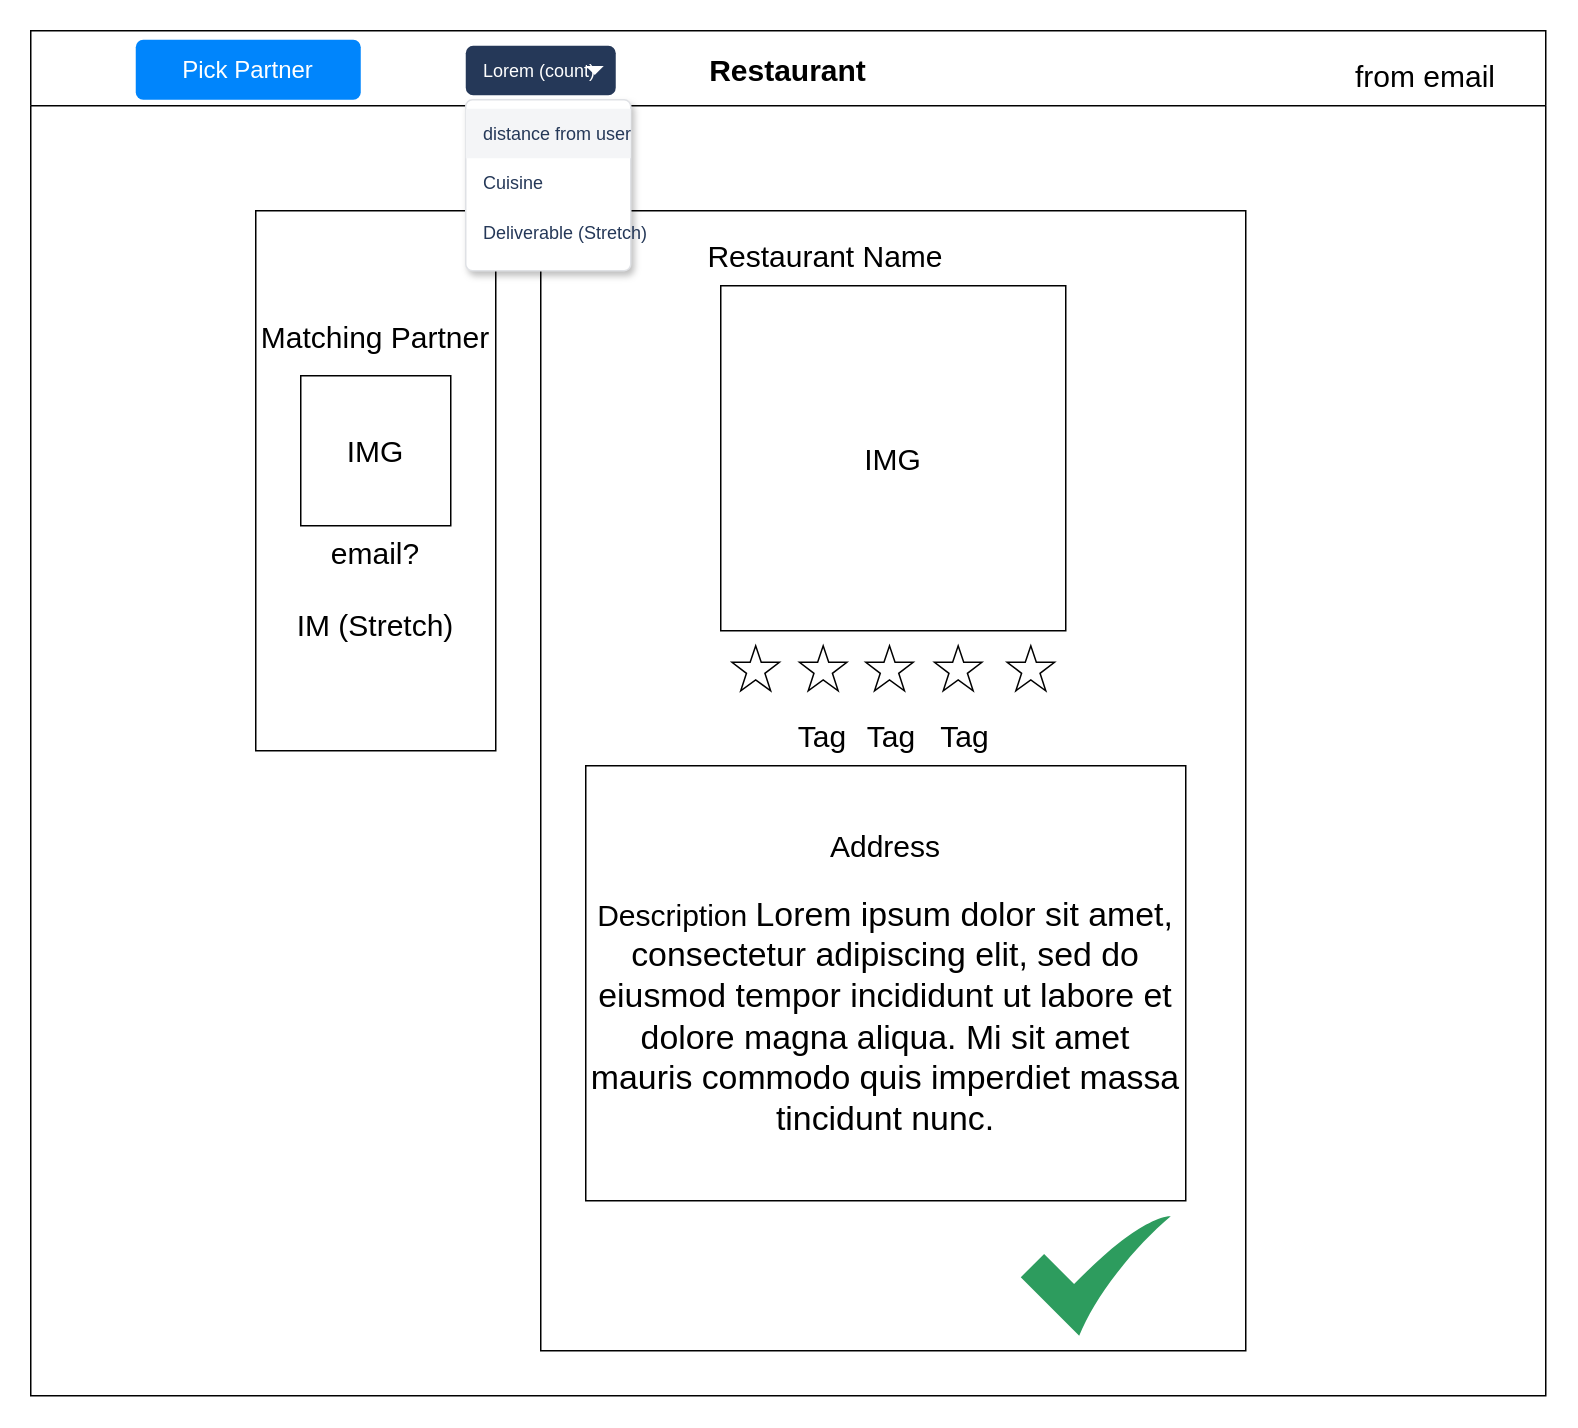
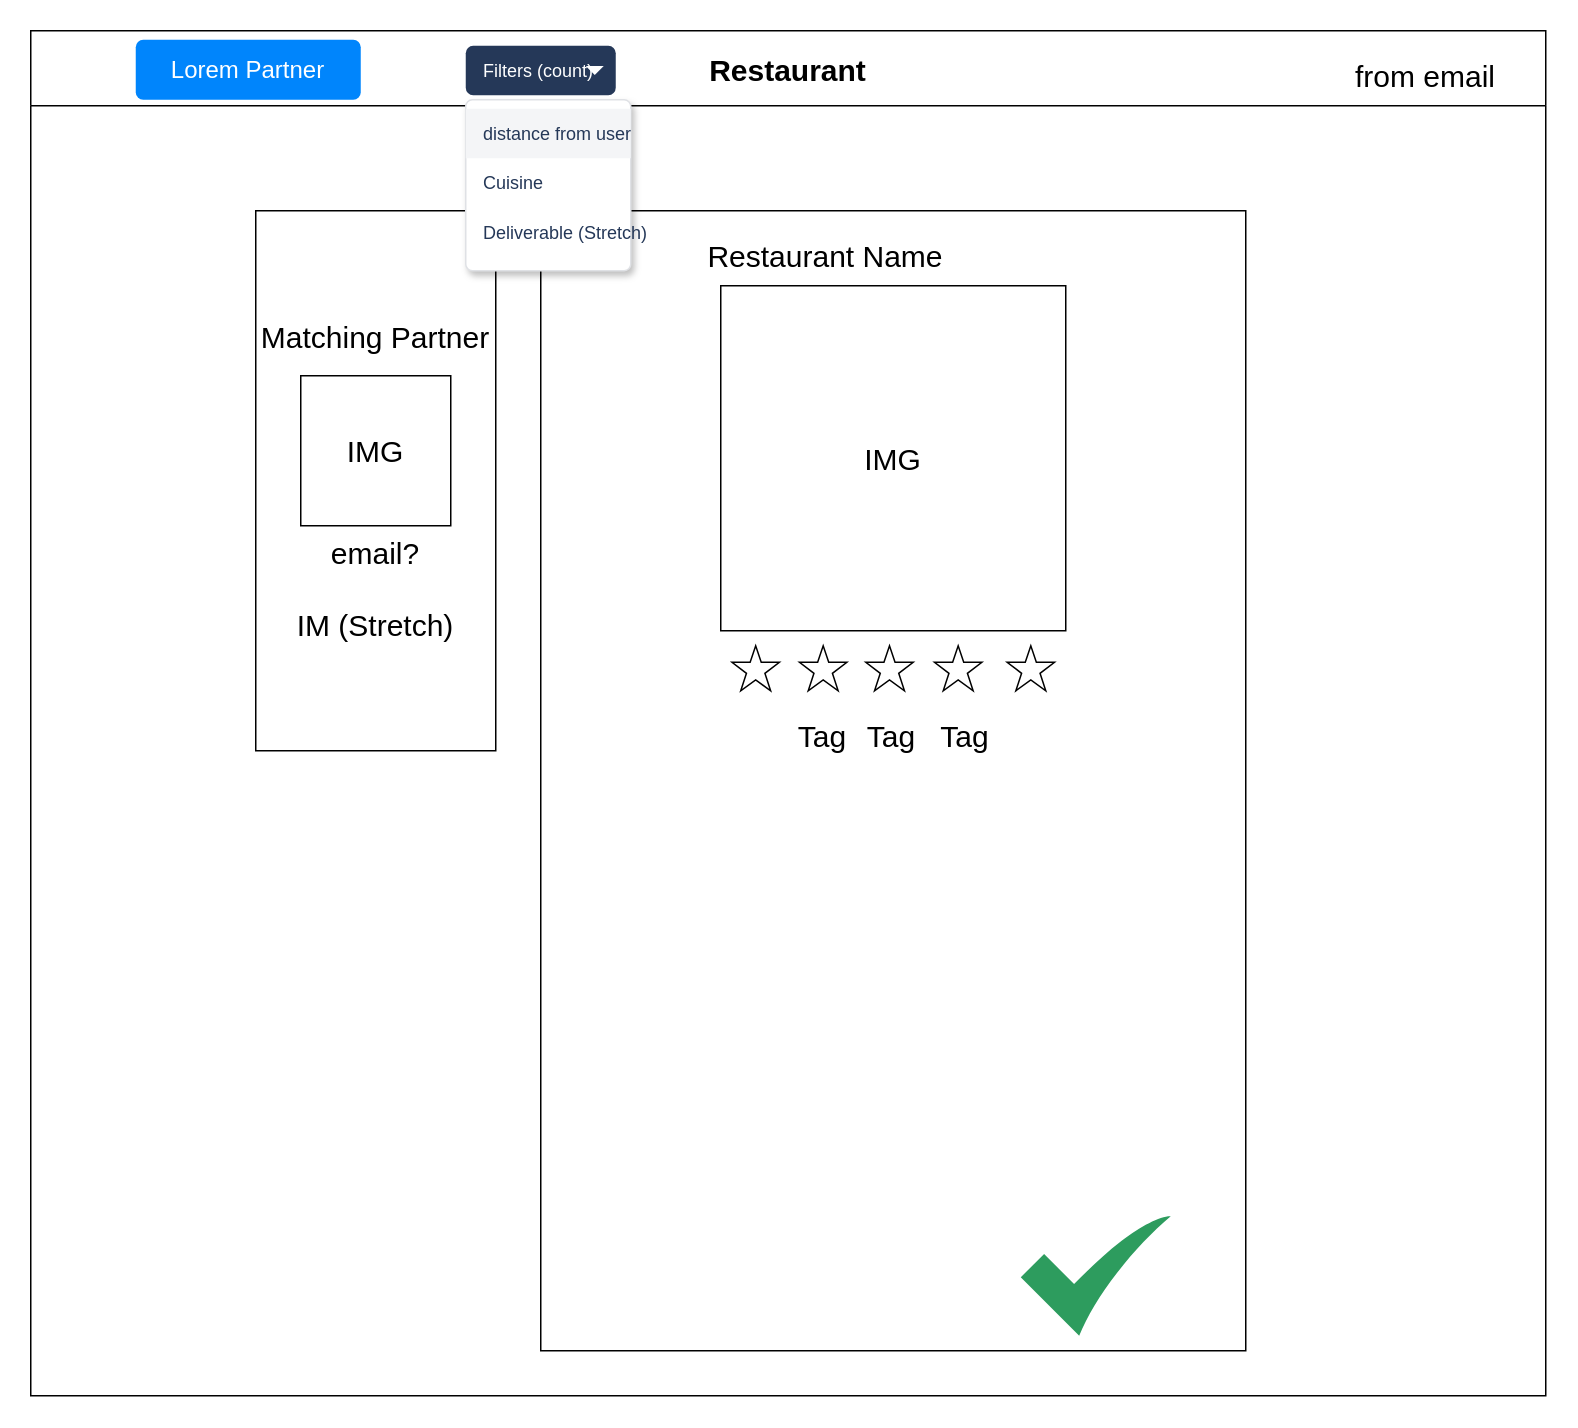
node "Pick Partner": label "Pick Partner" -> "Lorem Partner"
node "Lorem (count)": label "Lorem (count)" -> "Filters (count)"
node "Address Description Lorem ipsum dolor sit amet, consectetur adipiscing elit, sed do eiusmod tempor incididunt ut labore et dolore magna aliqua. Mi sit amet mauris commodo quis imperdiet massa tincidunt nunc.": removed
